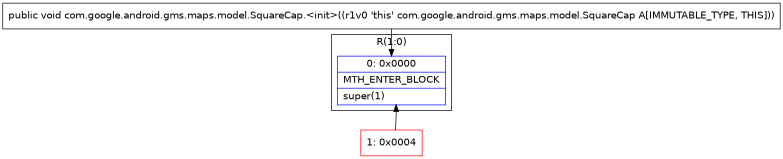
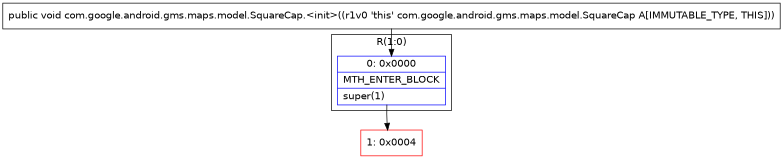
edge "1: 0x0004" -> "0: 0x0000": reversed
